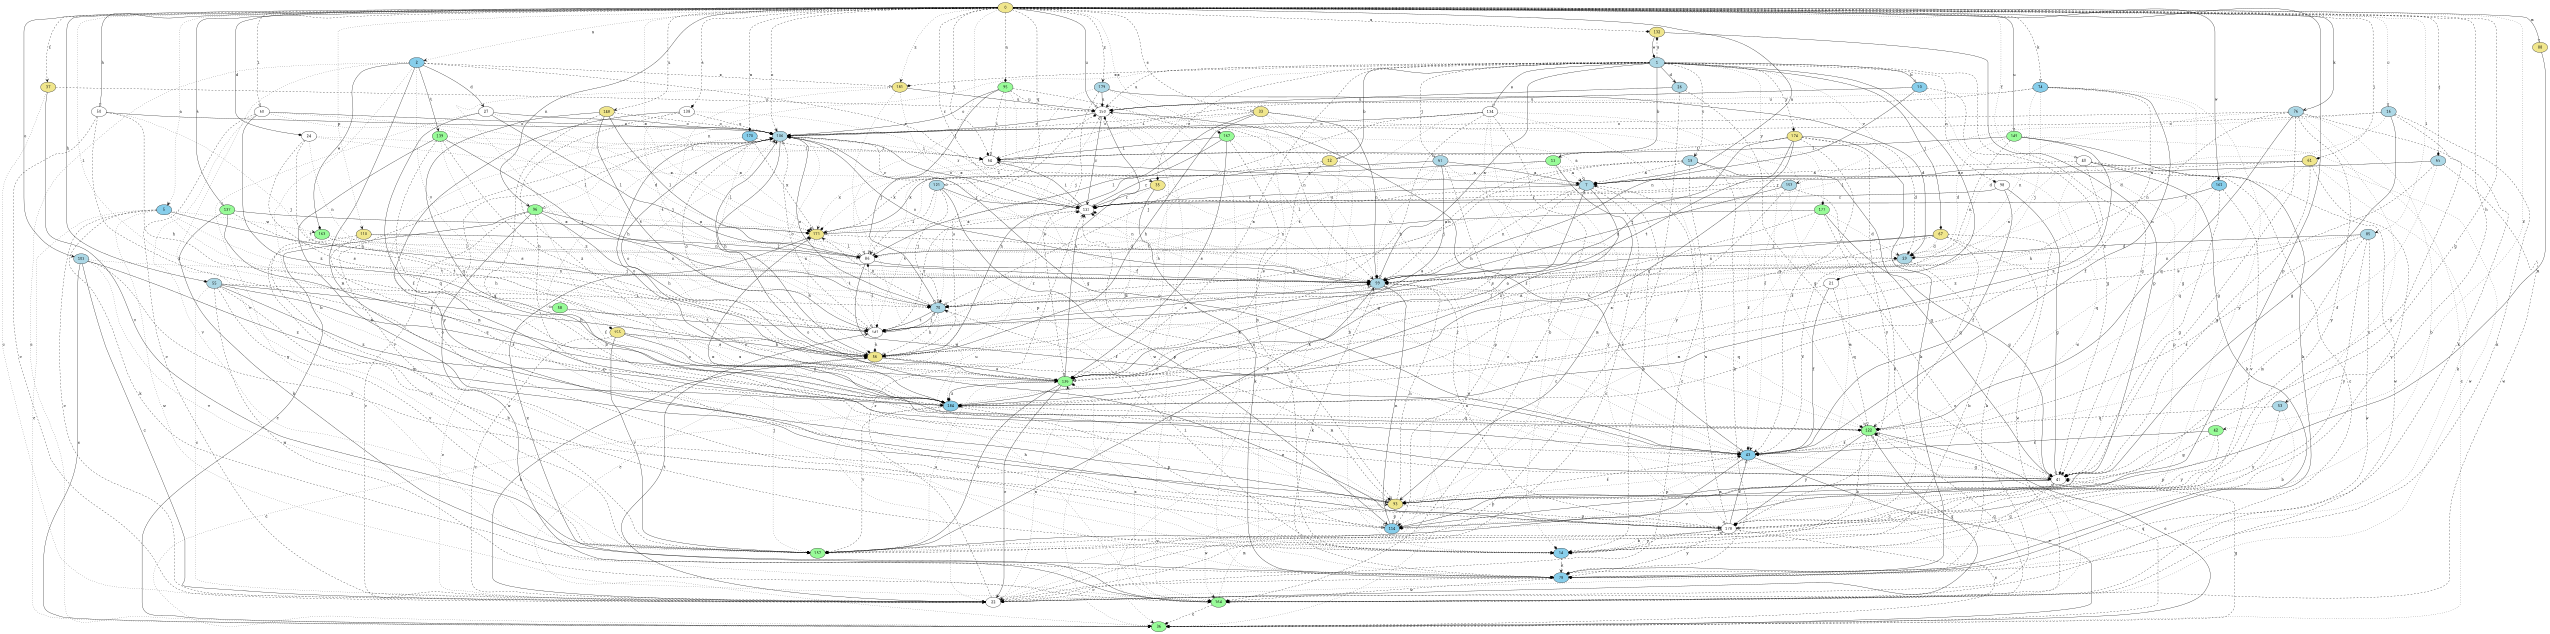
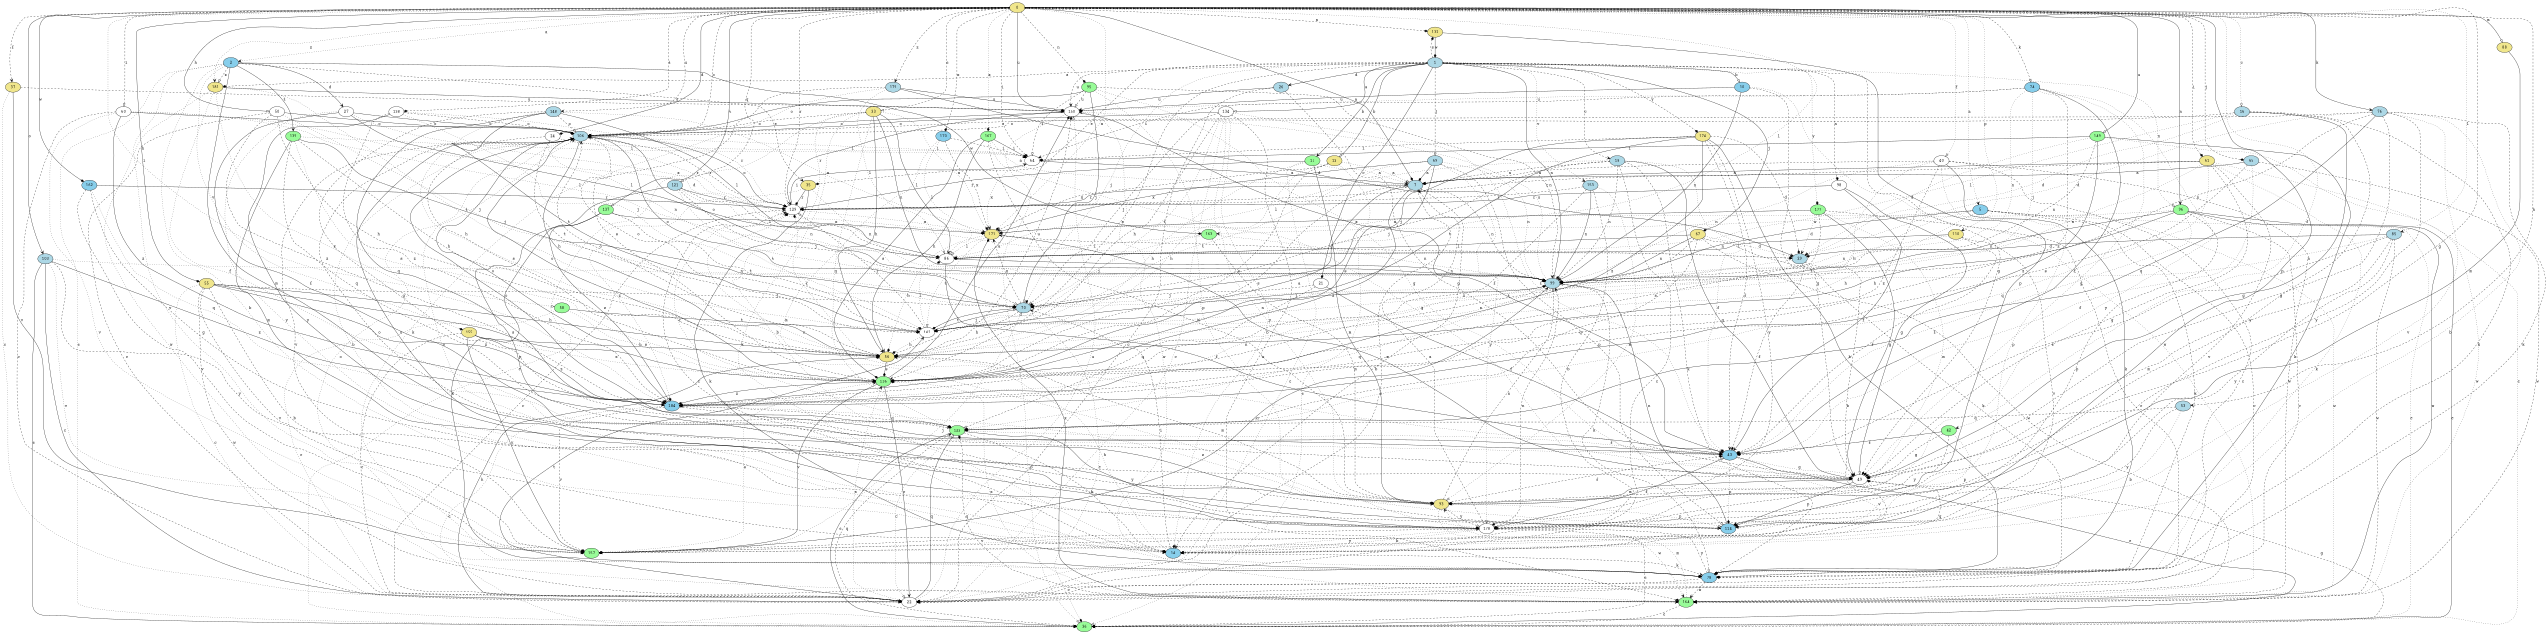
node "148": fillcolor khaki -> lightblue
node "55": fillcolor lightblue -> khaki
edge "27" -> "164": now "27" -> "178"
edge "43" -> "157": style solid -> dotted
